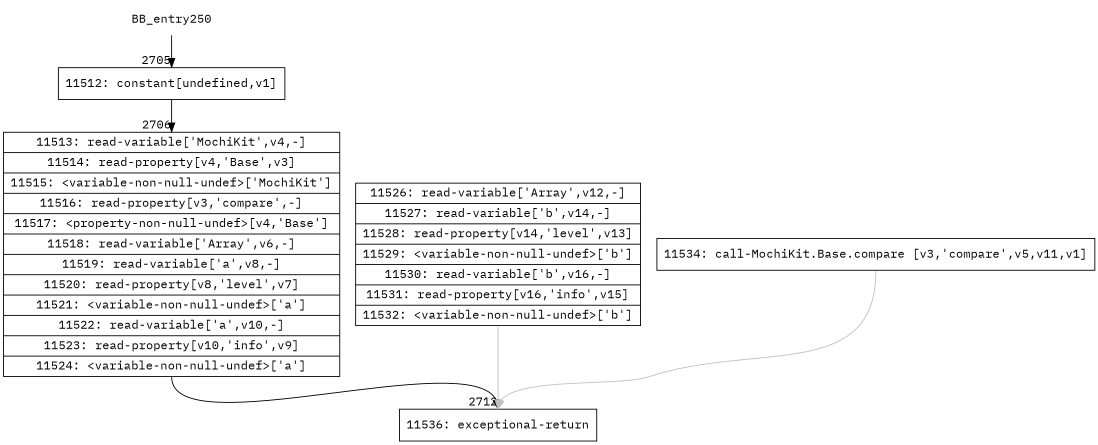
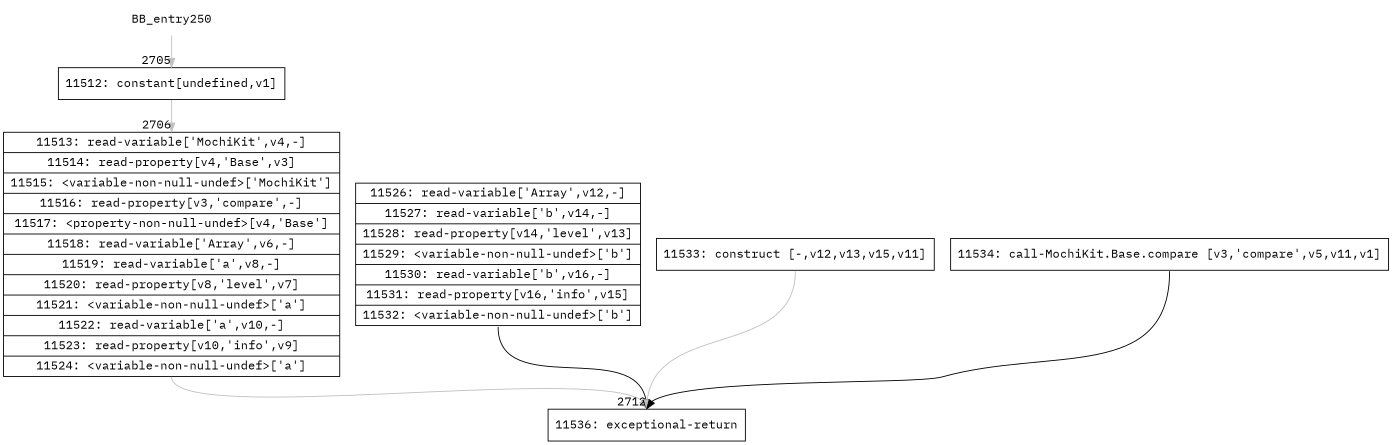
edge "BB_entry250" -> "11512: constant[undefined,v1]": color black -> gray
edge "11512: constant[undefined,v1]" -> "11513: read-variable['MochiKit',v4,-]": color black -> gray
node "11533: construct [-,v12,v13,v15,v11]": added
edge "11526: read-variable['Array',v12,-]" -> "11536: exceptional-return": color gray -> black
edge "11534: call-MochiKit.Base.compare [v3,'compare',v5,v11,v1]" -> "11536: exceptional-return": color gray -> black
edge "11513: read-variable['MochiKit',v4,-]" -> "11536: exceptional-return": color black -> gray
